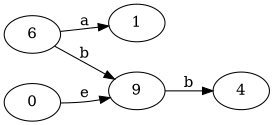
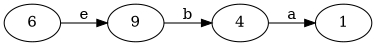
edge "6" -> "1": now "4" -> "1"
edge "6" -> "9": label "b" -> "e"
node "0": removed
